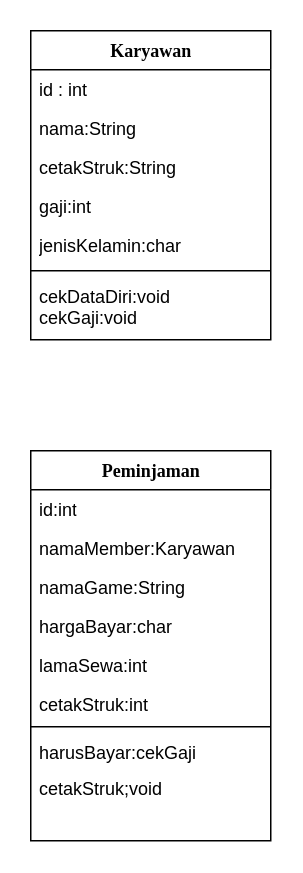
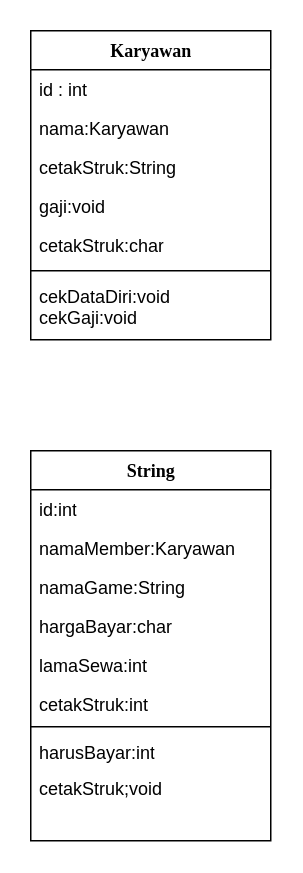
node "nama:String": label "nama:String" -> "nama:Karyawan"
node "gaji:int": label "gaji:int" -> "gaji:void"
node "jenisKelamin:char": label "jenisKelamin:char" -> "cetakStruk:char"
node "Peminjaman": label "Peminjaman" -> "String"
node "harusBayar:cekGaji": label "harusBayar:cekGaji" -> "harusBayar:int"
